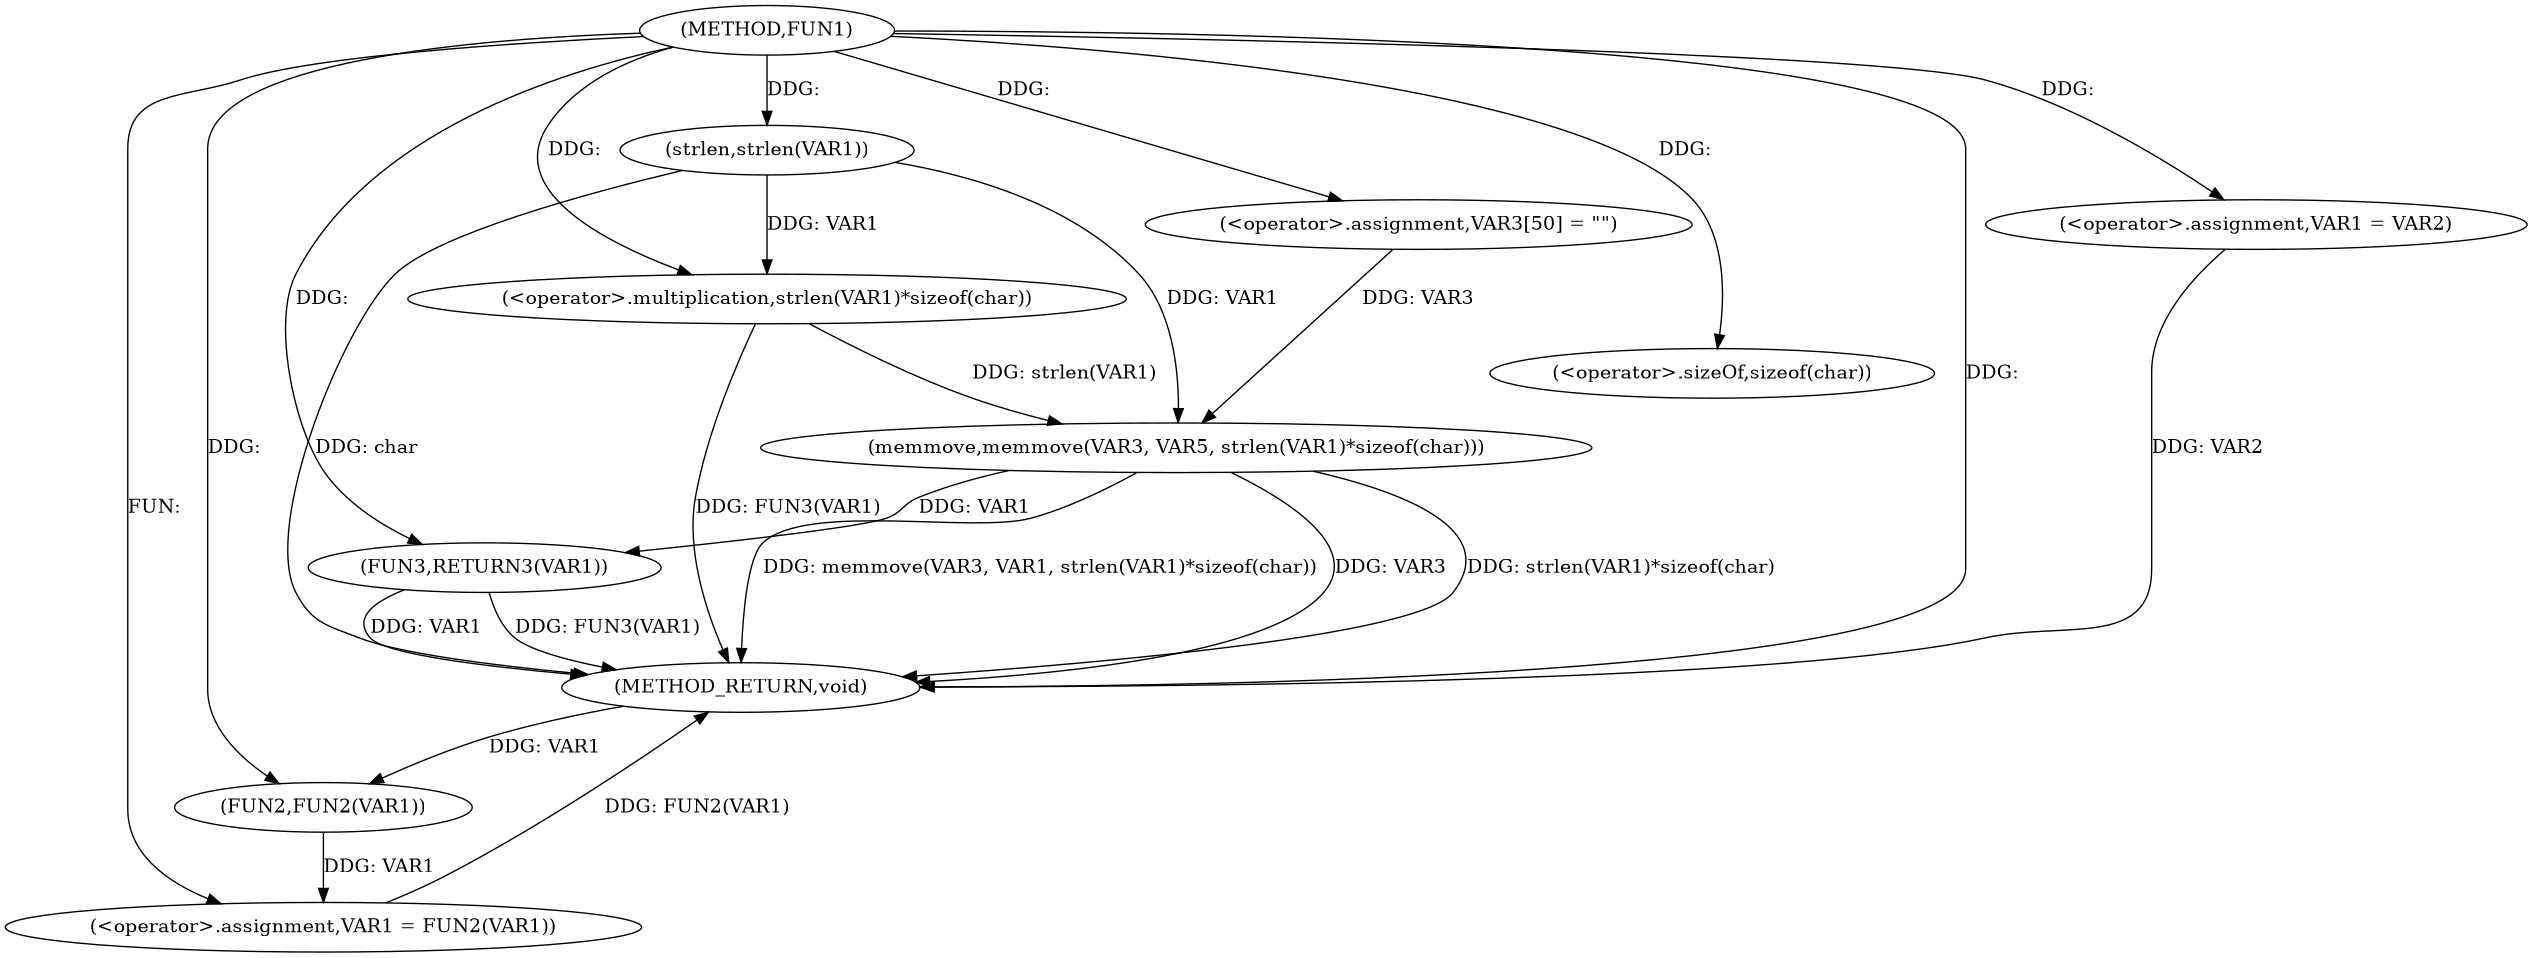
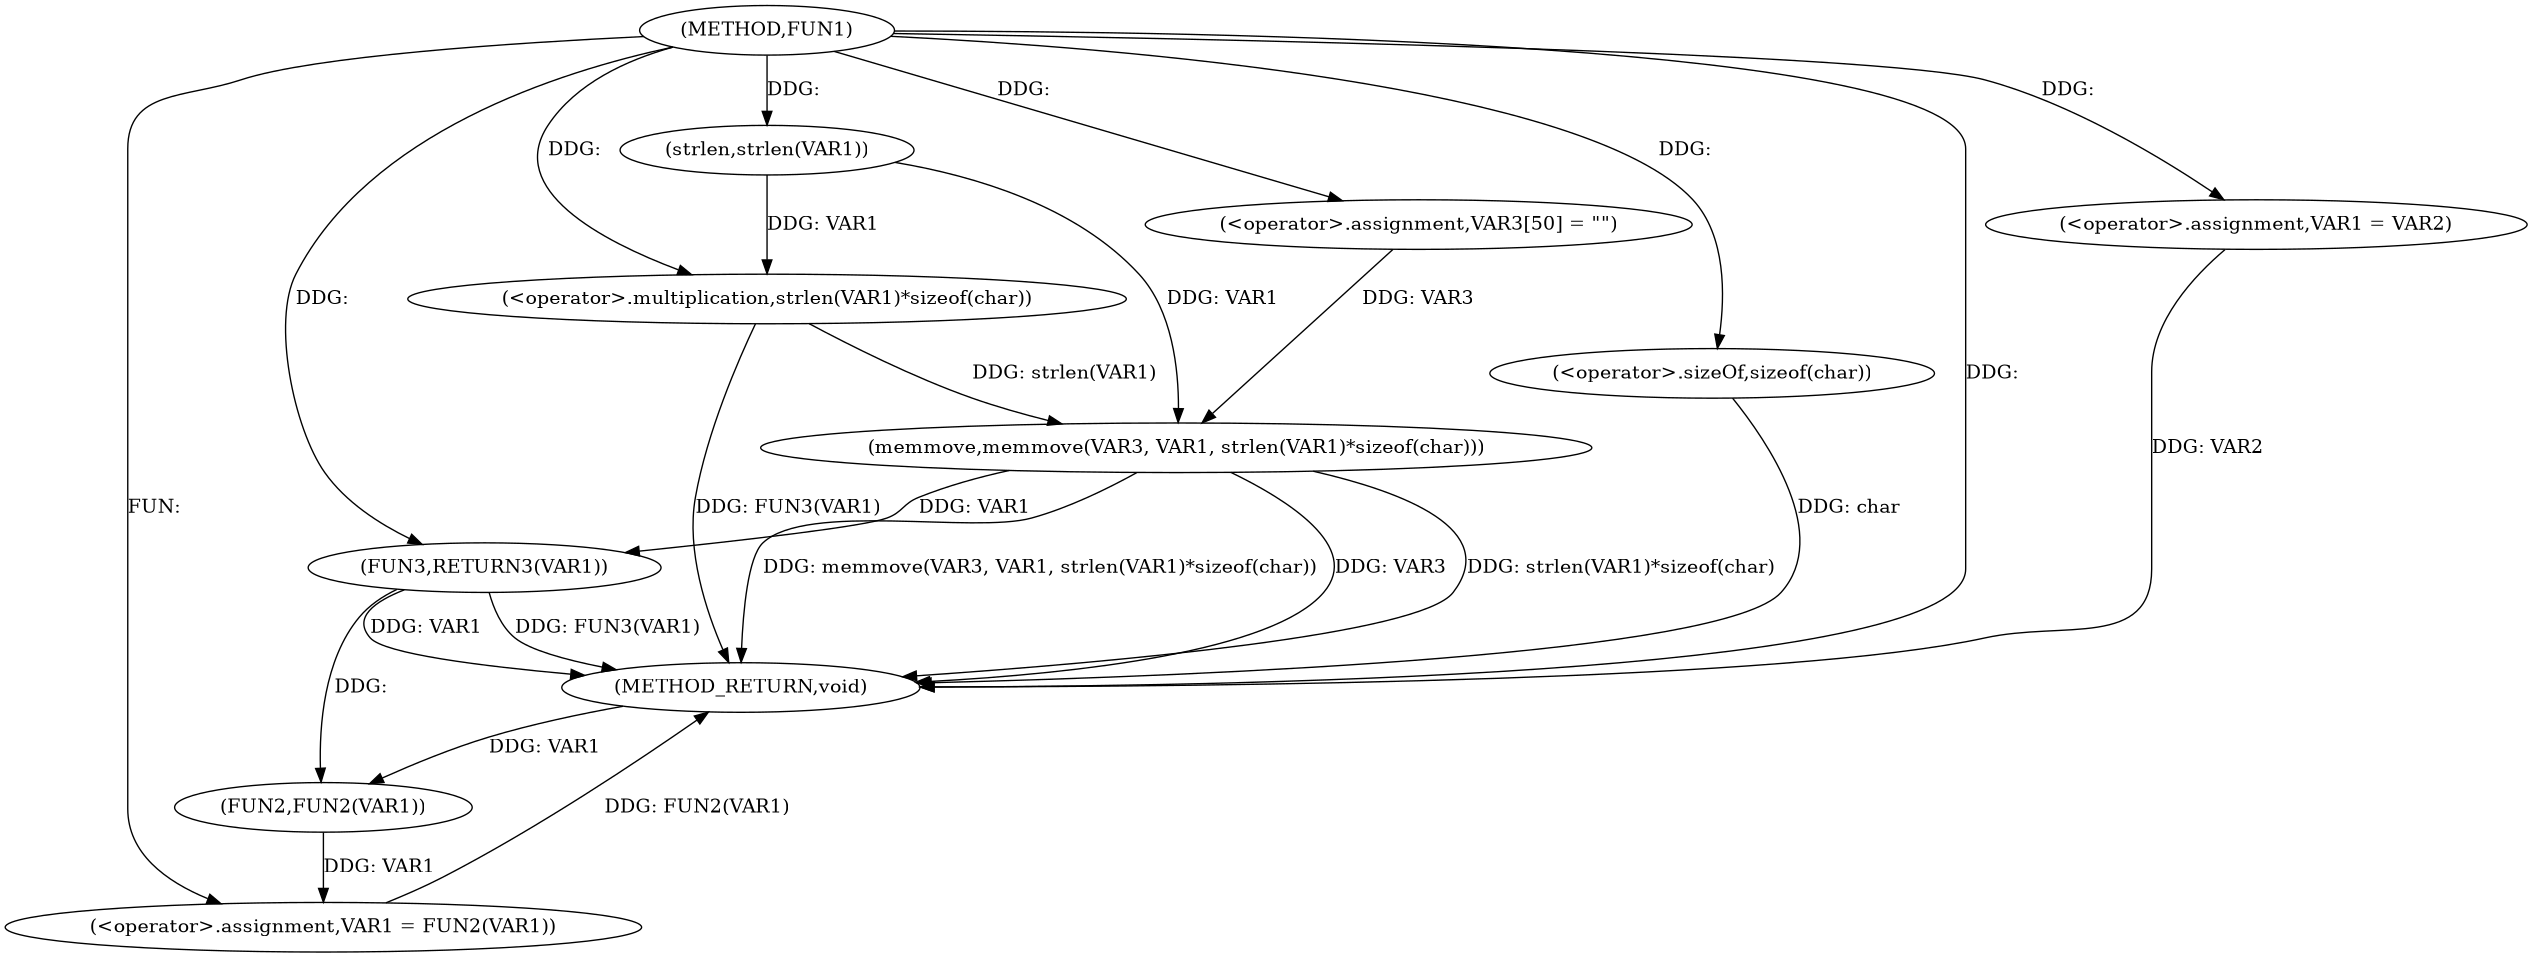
edge "(METHOD,FUN1)" -> "(FUN2,FUN2(VAR1))": now "(FUN3,RETURN3(VAR1))" -> "(FUN2,FUN2(VAR1))"
edge "(strlen,strlen(VAR1))" -> "(METHOD_RETURN,void)": now "(<operator>.sizeOf,sizeof(char))" -> "(METHOD_RETURN,void)"
node "(memmove,memmove(VAR3, VAR5, strlen(VAR1)*sizeof(char)))": label "(memmove,memmove(VAR3, VAR5, strlen(VAR1)*sizeof(char)))" -> "(memmove,memmove(VAR3, VAR1, strlen(VAR1)*sizeof(char)))"
